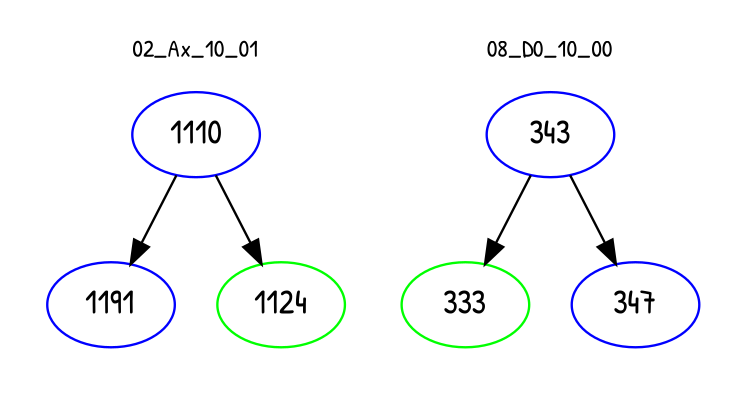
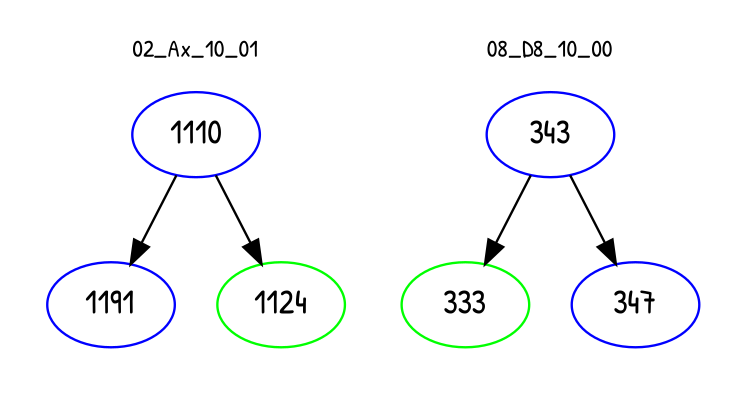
cluster "08_D0_10_00": label "08_D0_10_00" -> "08_D8_10_00"
